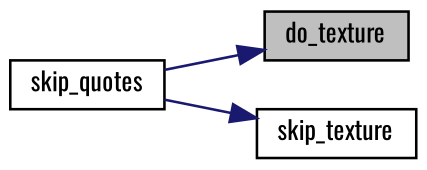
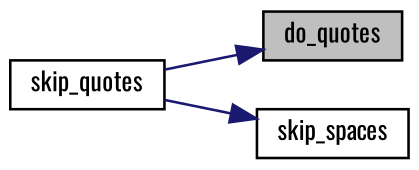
node "do_texture": label "do_texture" -> "do_quotes"
node "skip_texture": label "skip_texture" -> "skip_spaces"
